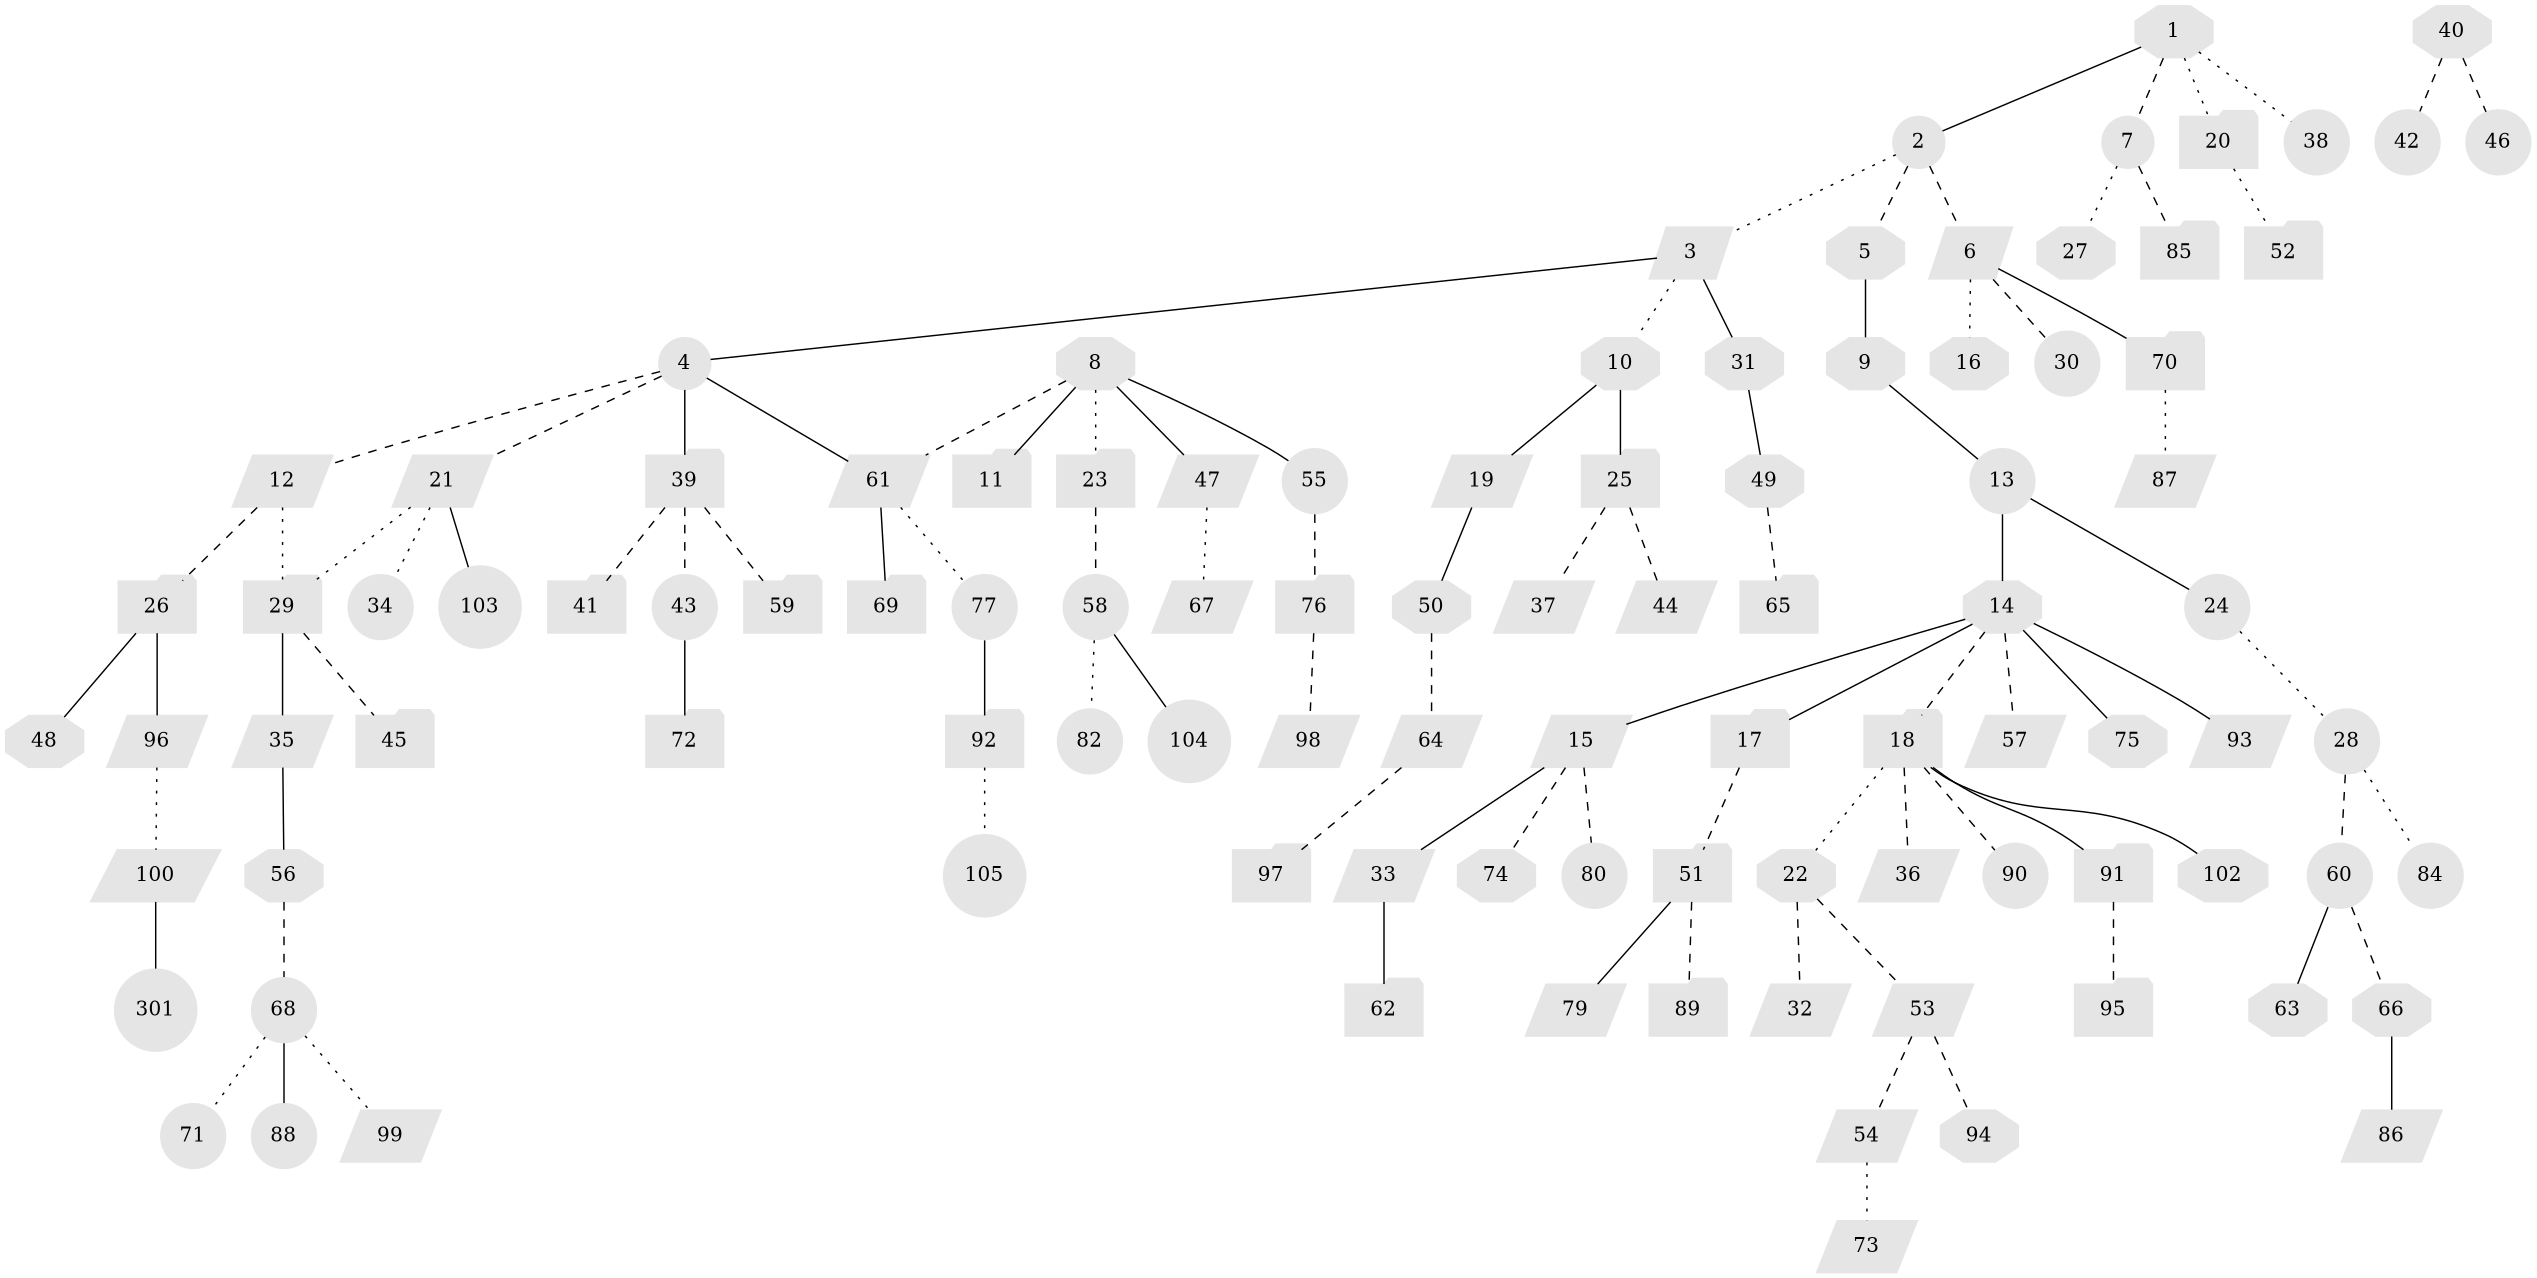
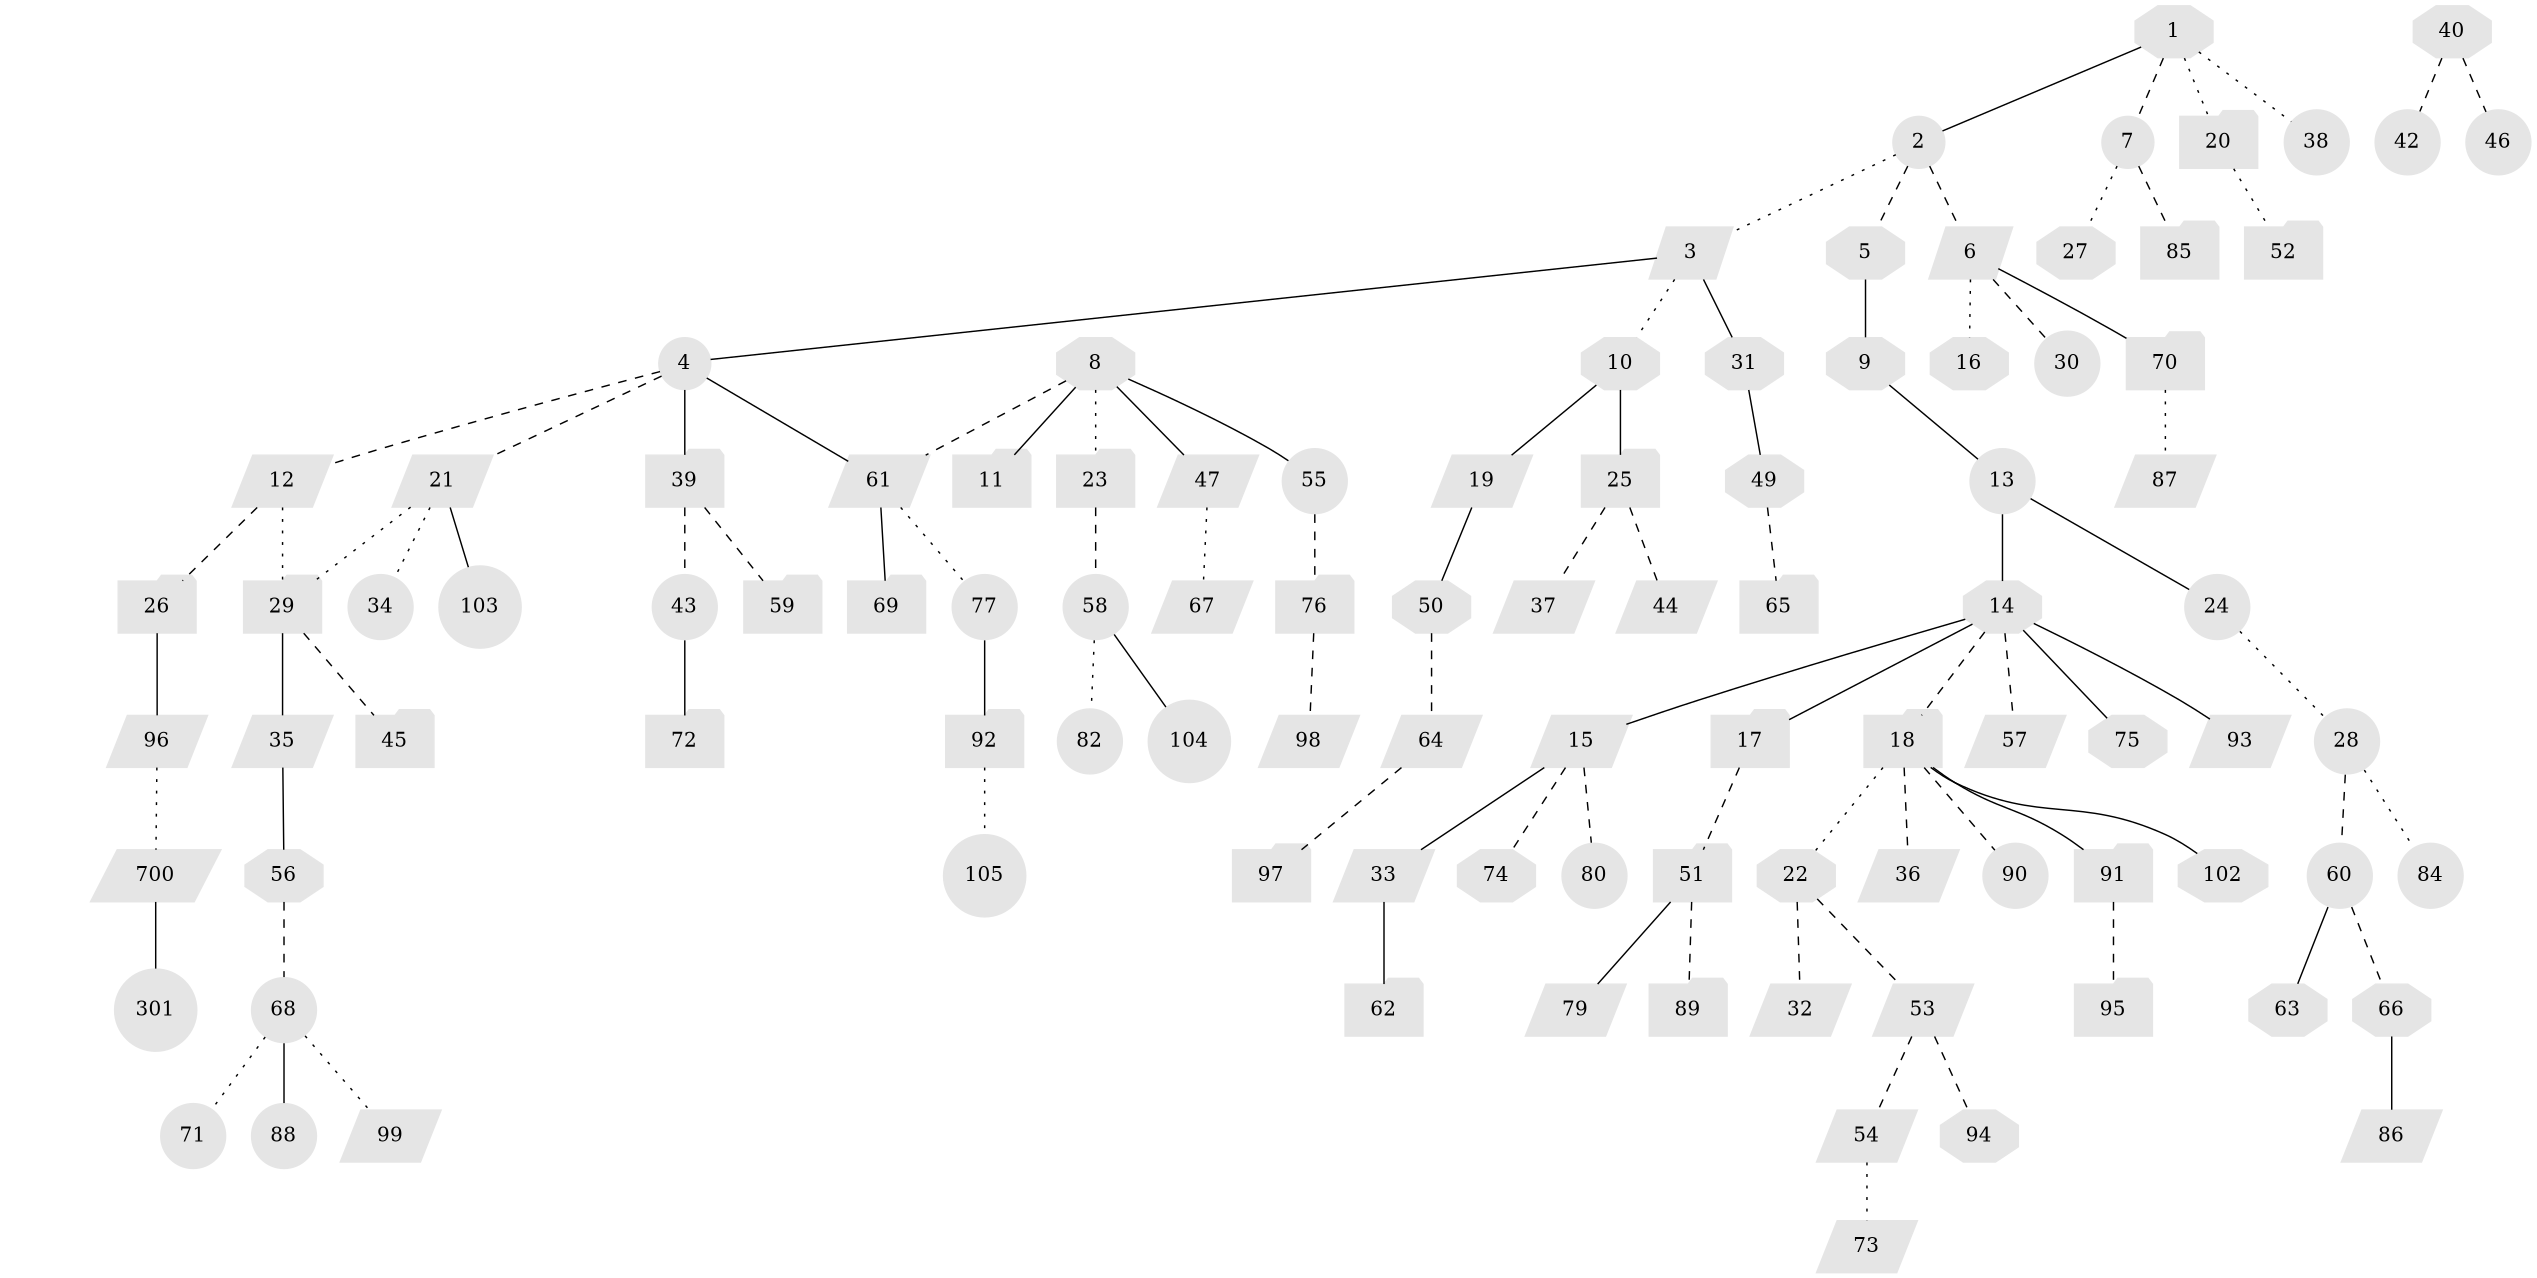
node "41": removed
node "48": removed
node "100": label "100" -> "700"
